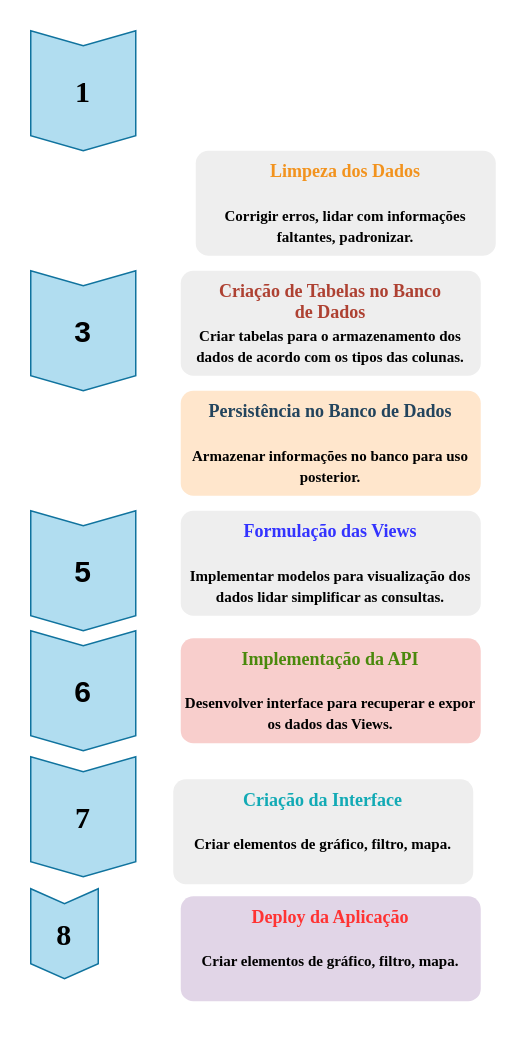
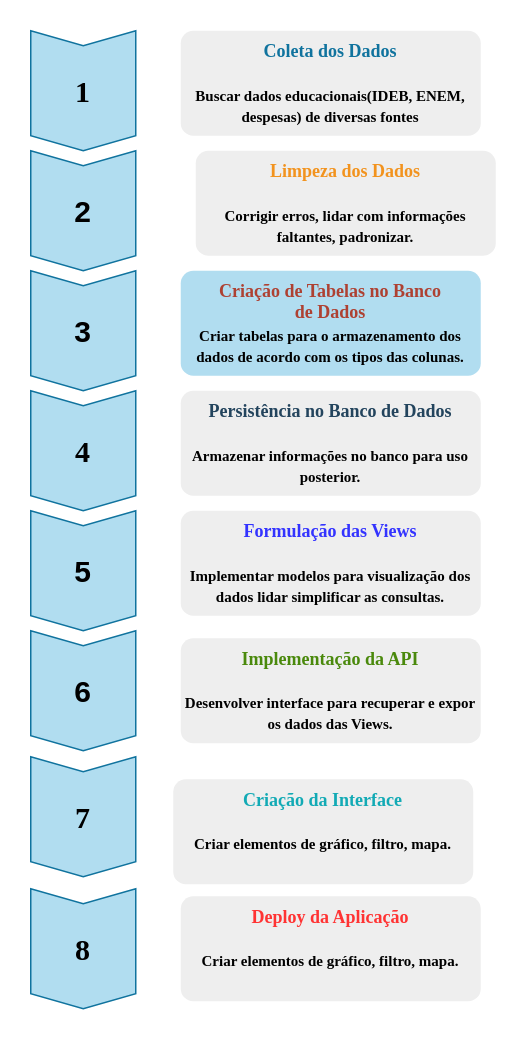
node "Coleta dos Dados Buscar dados educacionais(IDEB, ENEM, despesas) de diversas fontes": added
node "2": added
node "Criação de Tabelas no Banco de Dados Criar tabelas para o armazenamento dos dados de acordo com os tipos das colunas.": fillcolor #eeeeee -> #b1ddf0
node "Persistência no Banco de Dados Armazenar informações no banco para uso posterior.": fillcolor #ffe6cc -> #eeeeee
node "4": added
node "Implementação da API Desenvolver interface para recuperar e expor os dados das Views.": fillcolor #f8cecc -> #eeeeee
node "8": size 68x90 -> 105x120
node "Deploy da Aplicação Criar elementos de gráfico, filtro, mapa.": fillcolor #e1d5e7 -> #eeeeee
